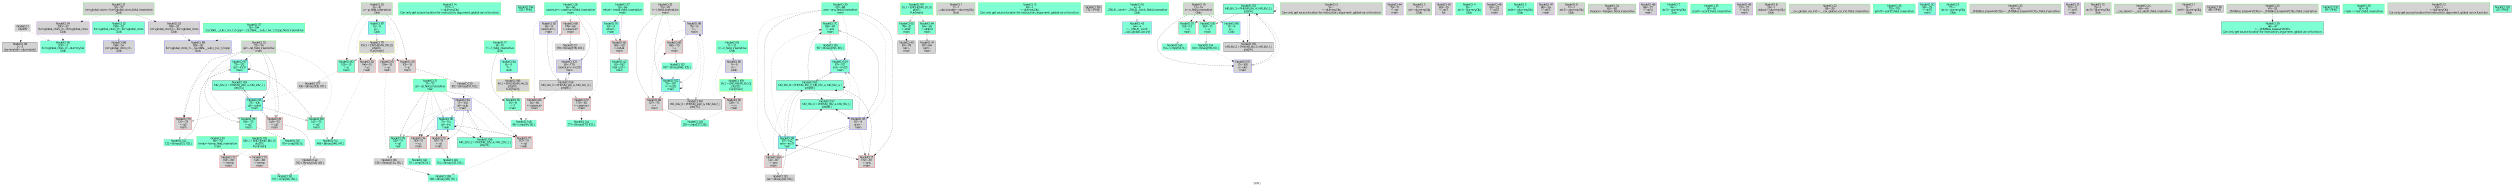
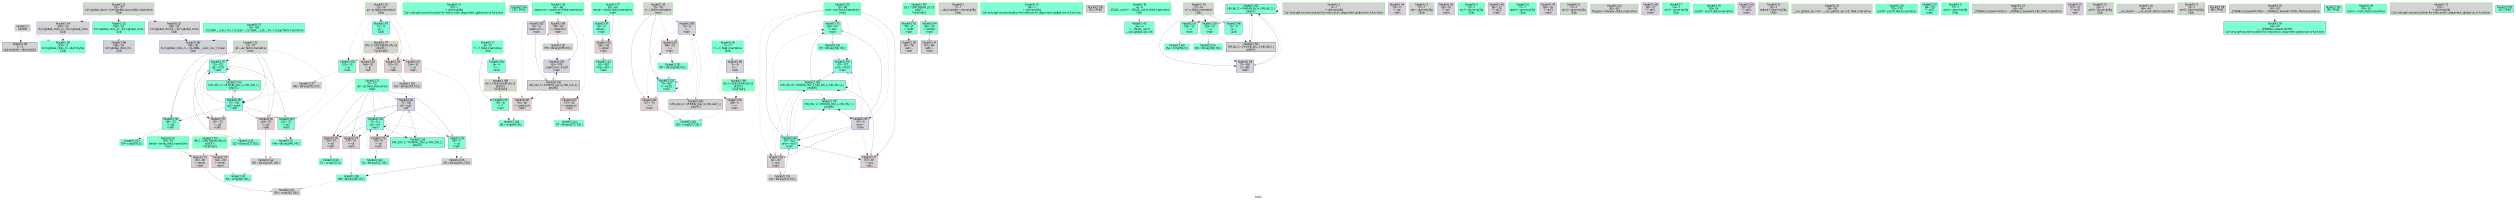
node "NodeID: 45": text "for" -> "main"
edge "NodeID: 95" -> "NodeID: 97": added
node "NodeID: 147": added
